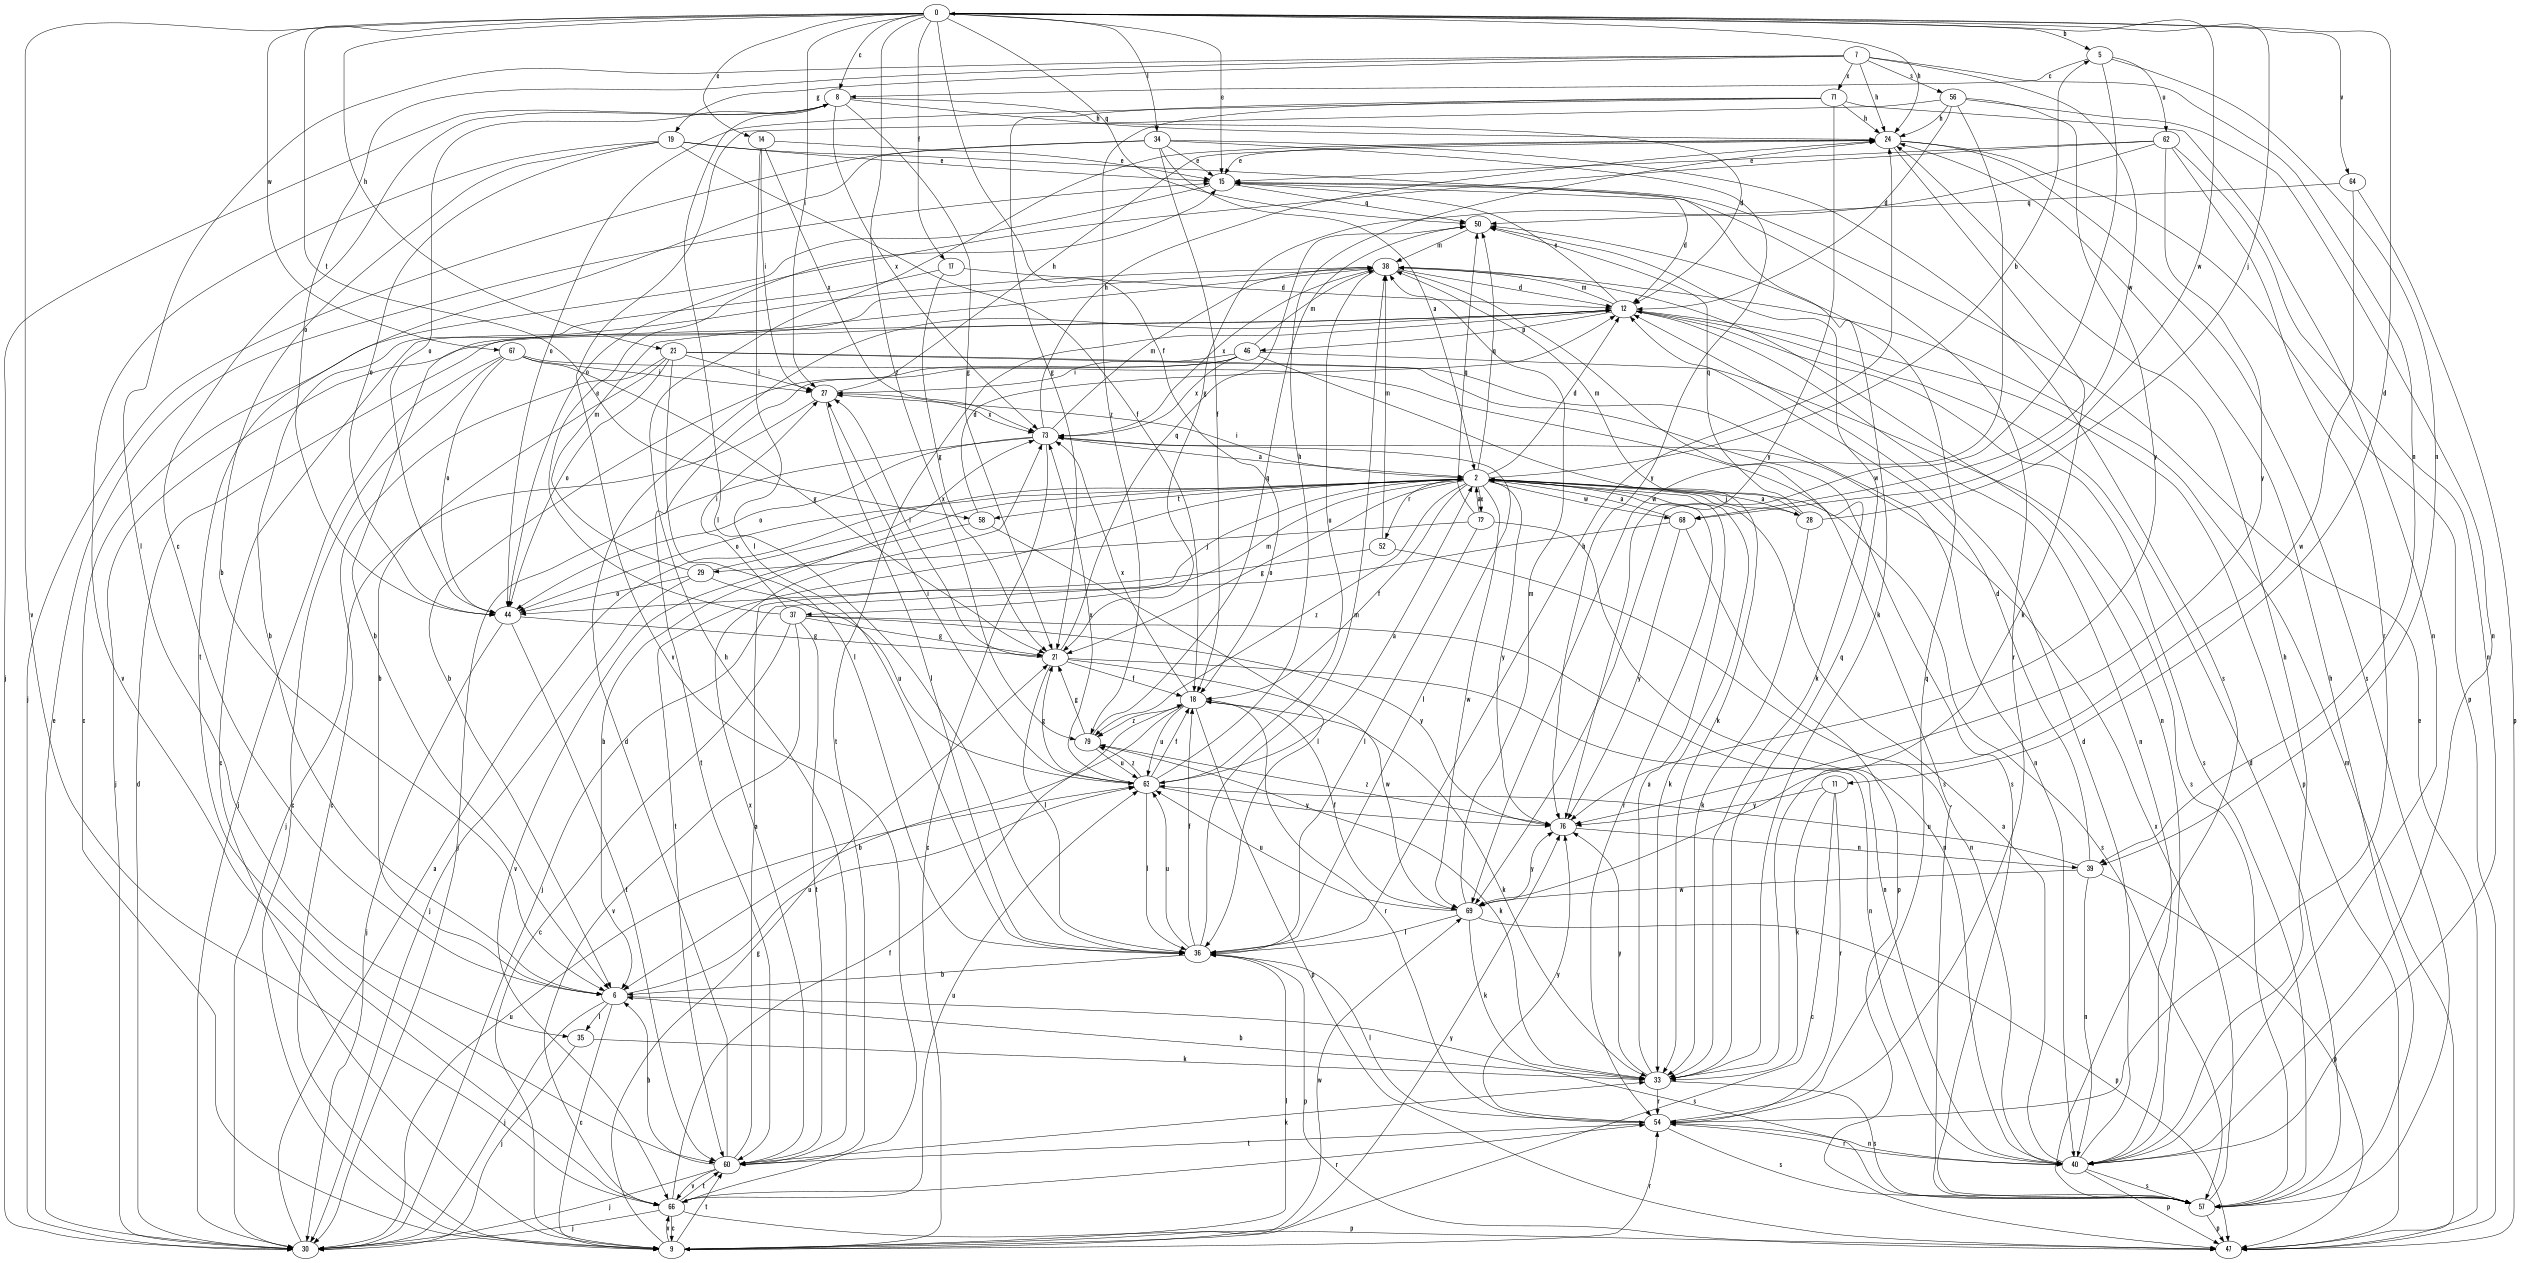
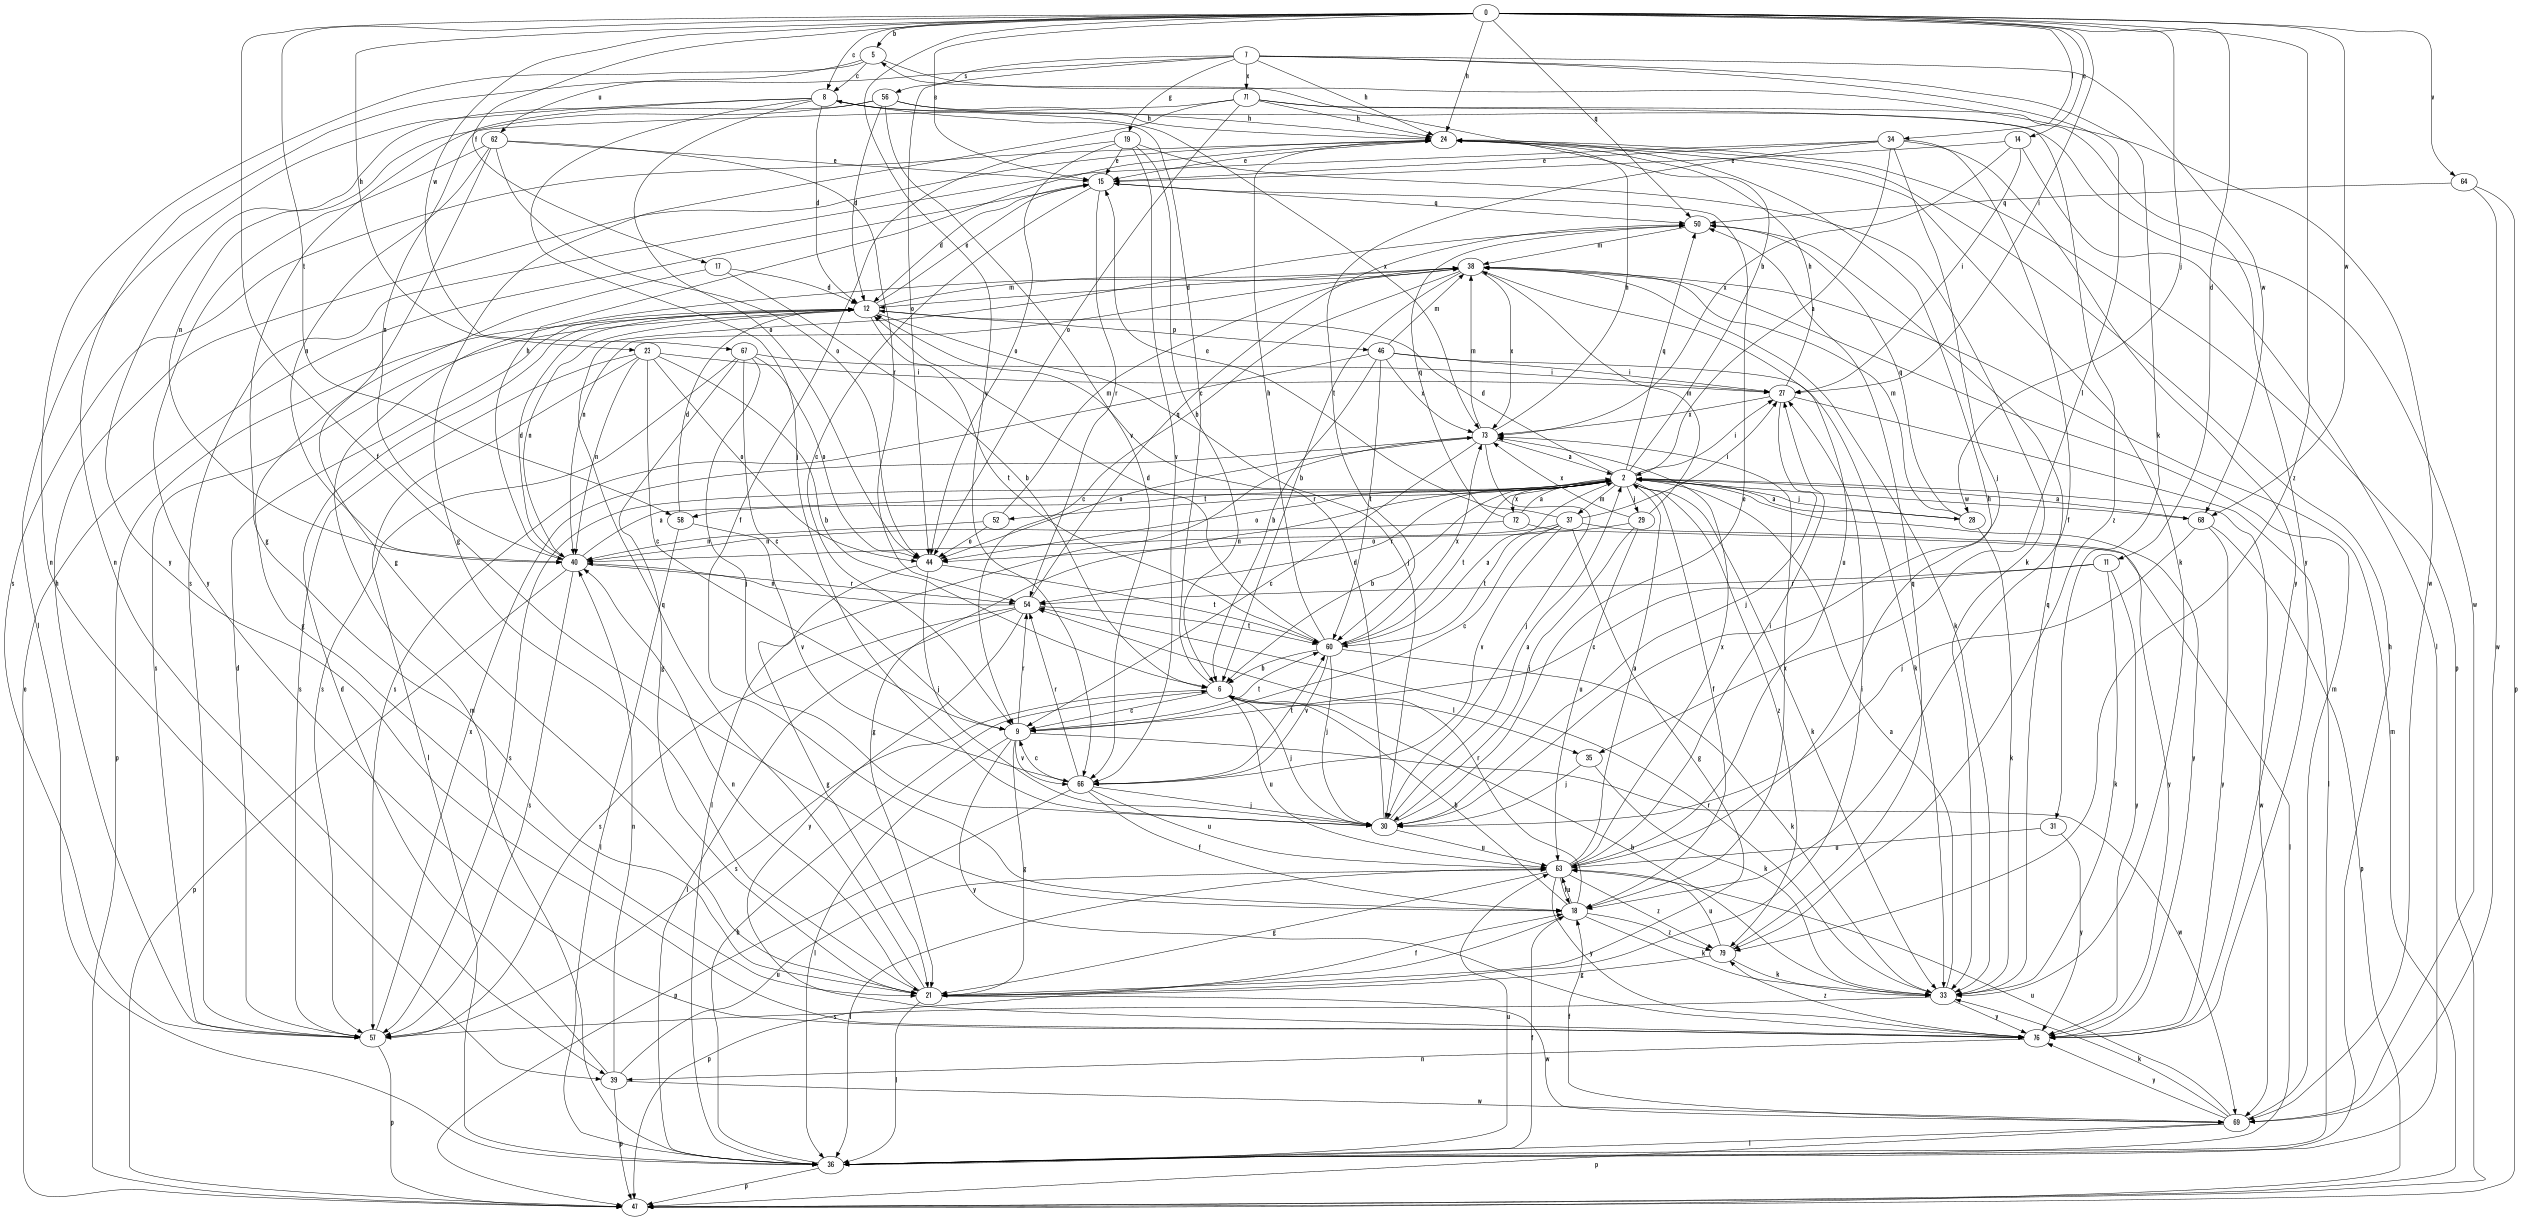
edge "28" -> "0": reversed
edge "72" -> "29": now "2" -> "29"
node "31": added
